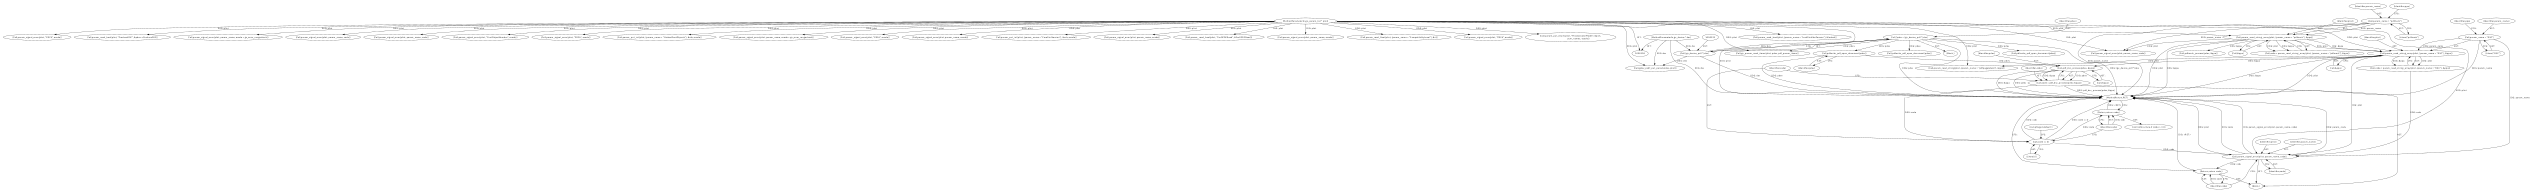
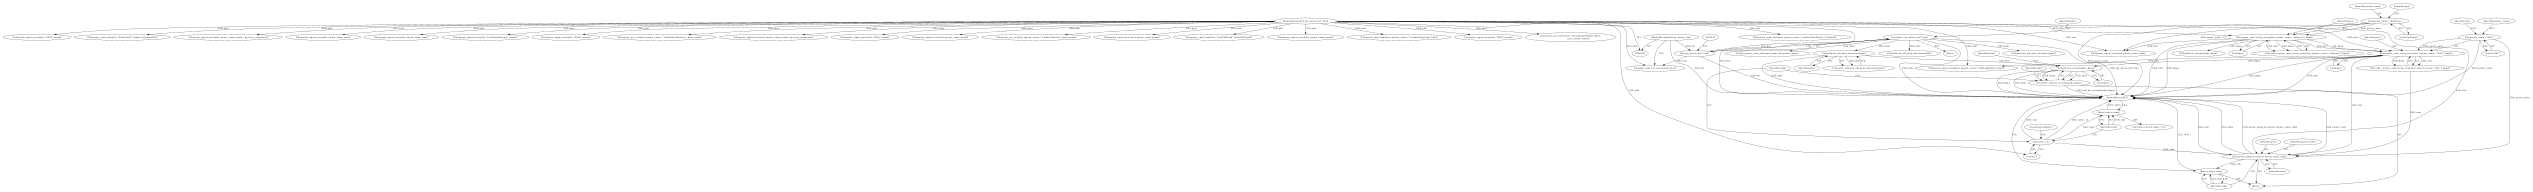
edge "(MethodParameterIn,gs_param_list * plist)" -> "(Call,gs_param_read_items(plist, pdev, pdf_param_items))": now "(MethodParameterIn,gs_param_list * plist)" -> "(Literal,0)"
edge "(MethodParameterIn,gx_device * dev)" -> "(Call,gdev_psdf_put_params(dev, plist))": label "DDG: dev" -> "CFG: "
node "(Call,code = pdfwrite_pdf_open_document(pdev))": added
edge "(Call,code = pdf_dsc_process(pdev, &ppa))" -> "(Call,code >= 0)": removed, label "DDG: code"
